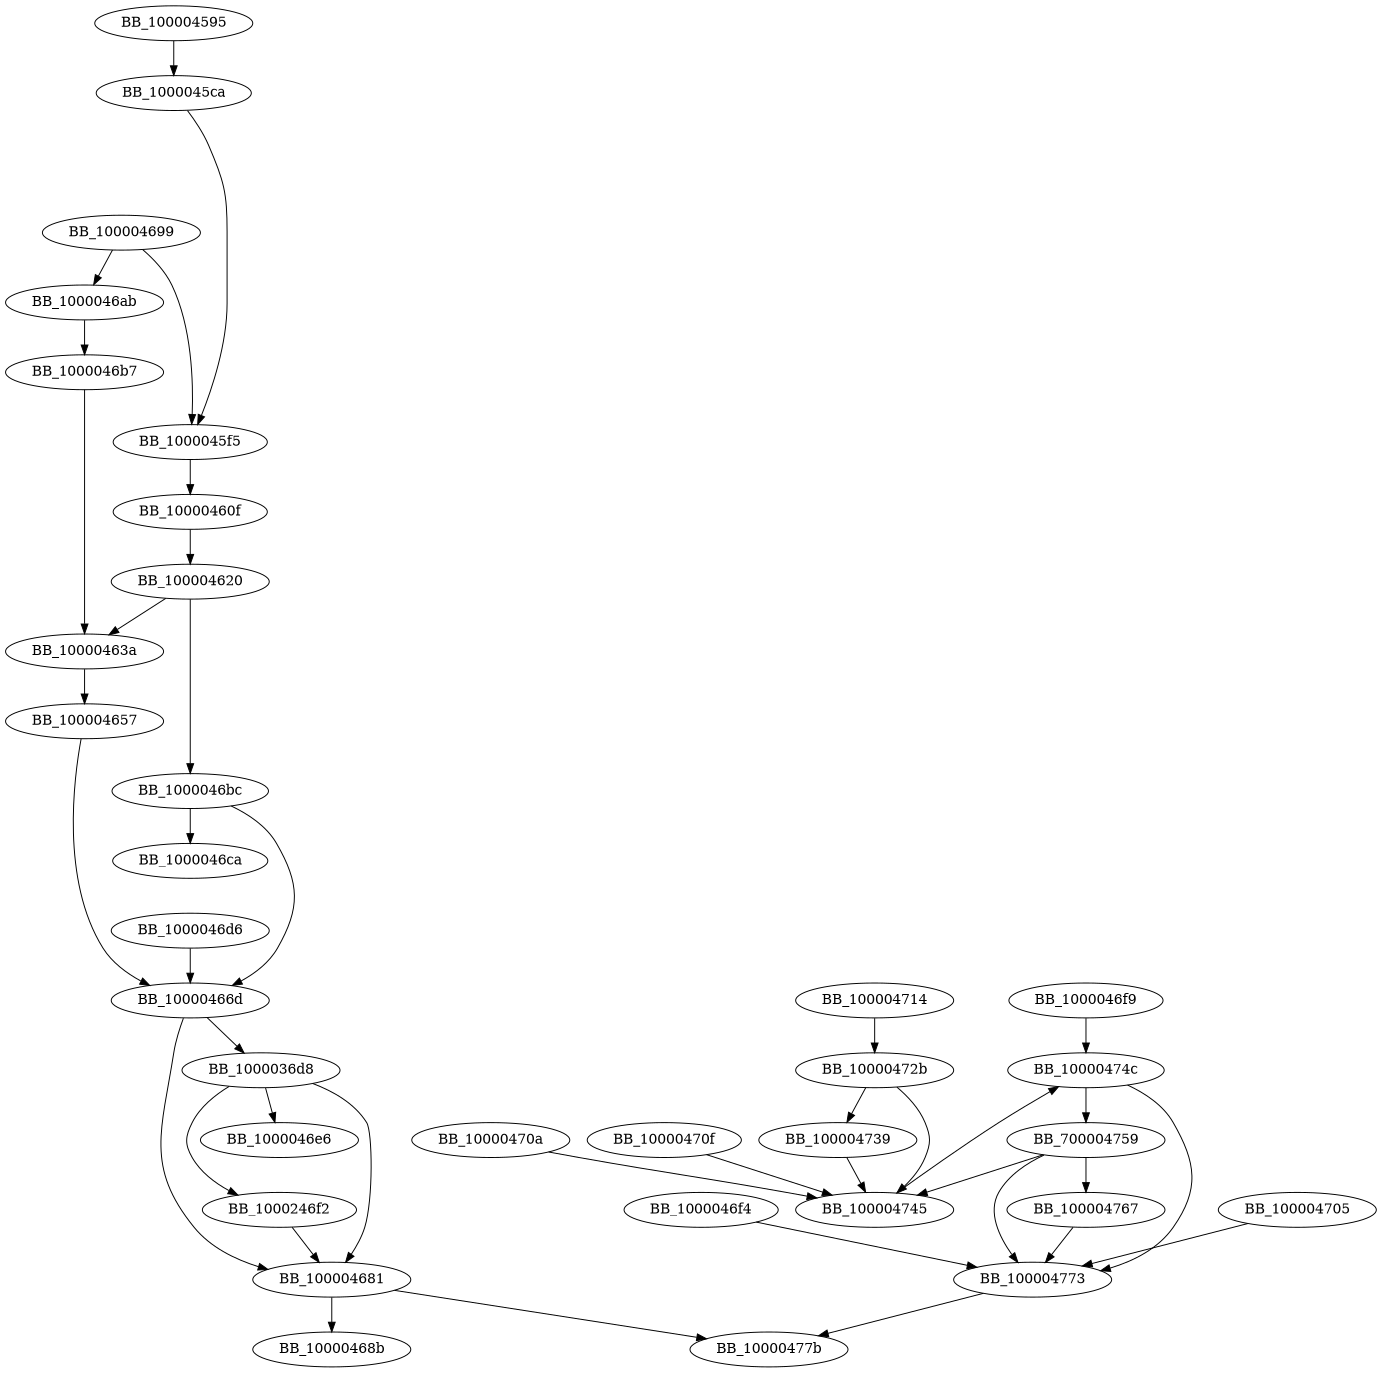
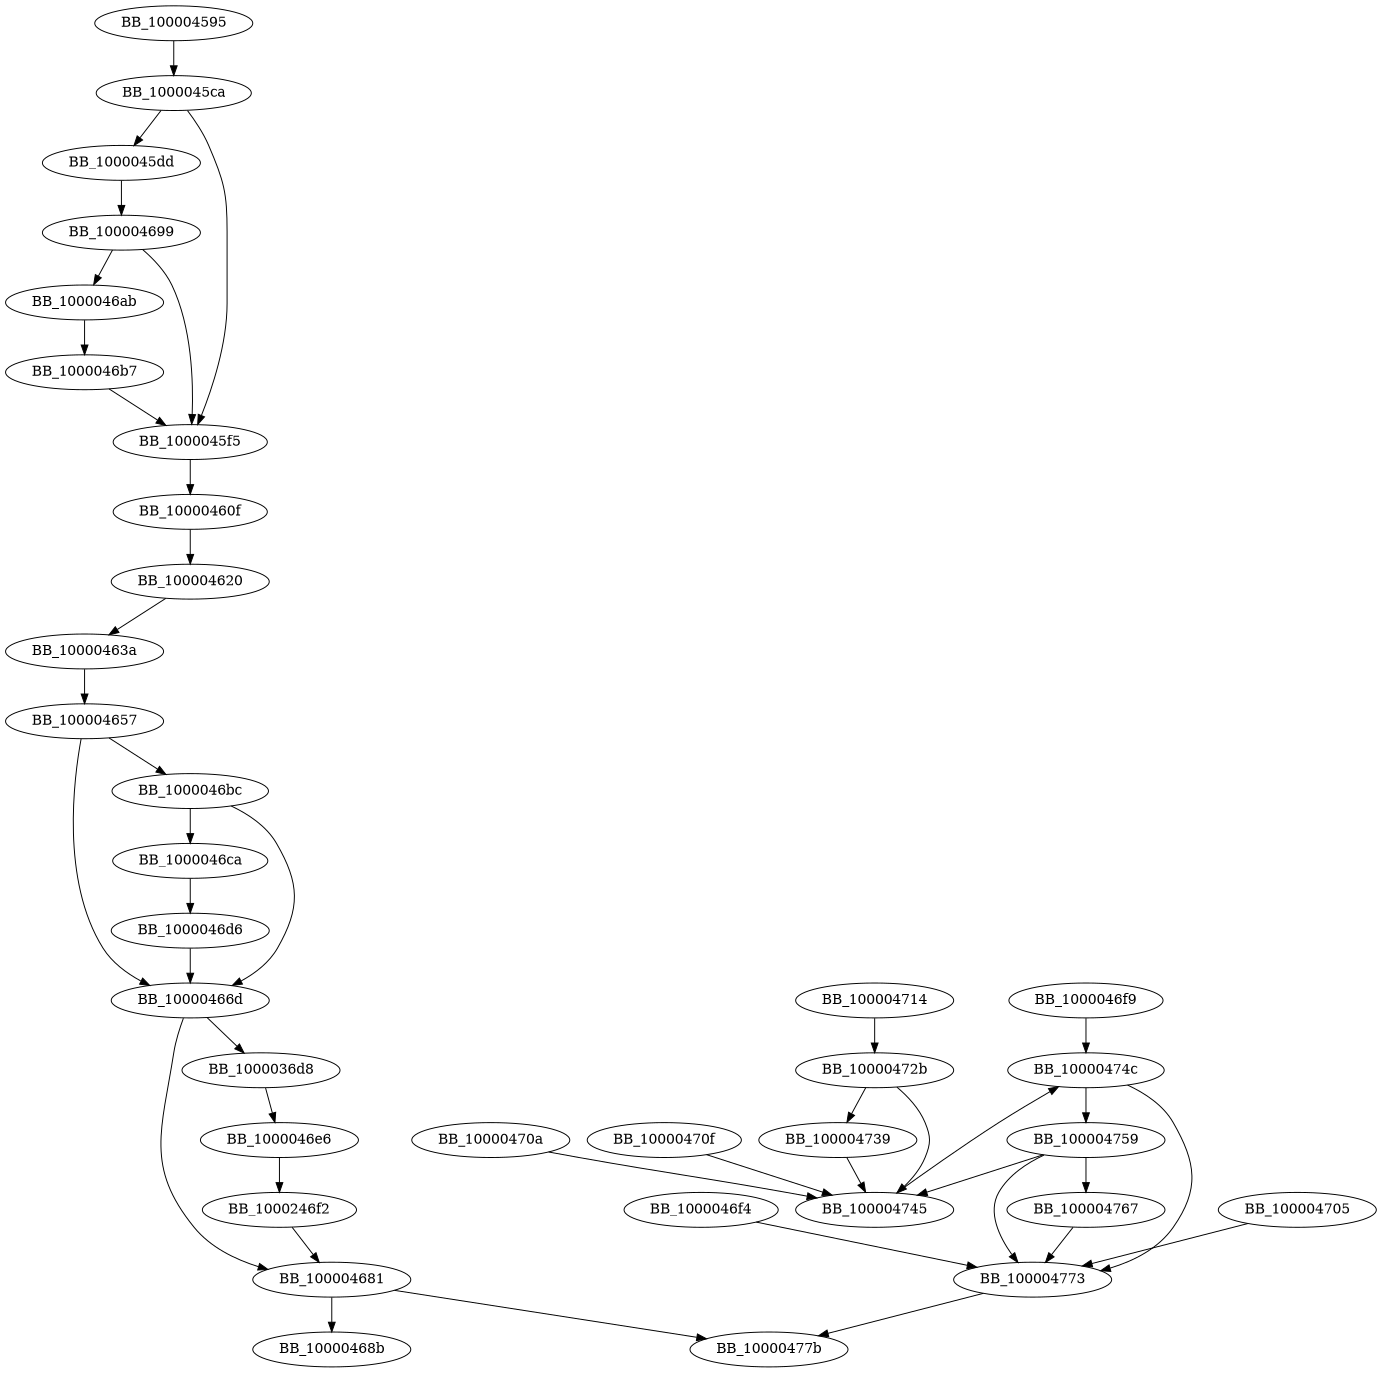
node "BB_1000045dd": added
edge "BB_1000046b7" -> "BB_10000463a": now "BB_1000046b7" -> "BB_1000045f5"
edge "BB_100004620" -> "BB_1000046bc": now "BB_100004657" -> "BB_1000046bc"
edge "BB_1000046ca" -> "BB_1000046d6": added
edge "BB_1000036d8" -> "BB_1000246f2": now "BB_1000046e6" -> "BB_1000246f2"
node "BB_700004759": label "BB_700004759" -> "BB_100004759"
edge "BB_1000036d8" -> "BB_100004681": removed
